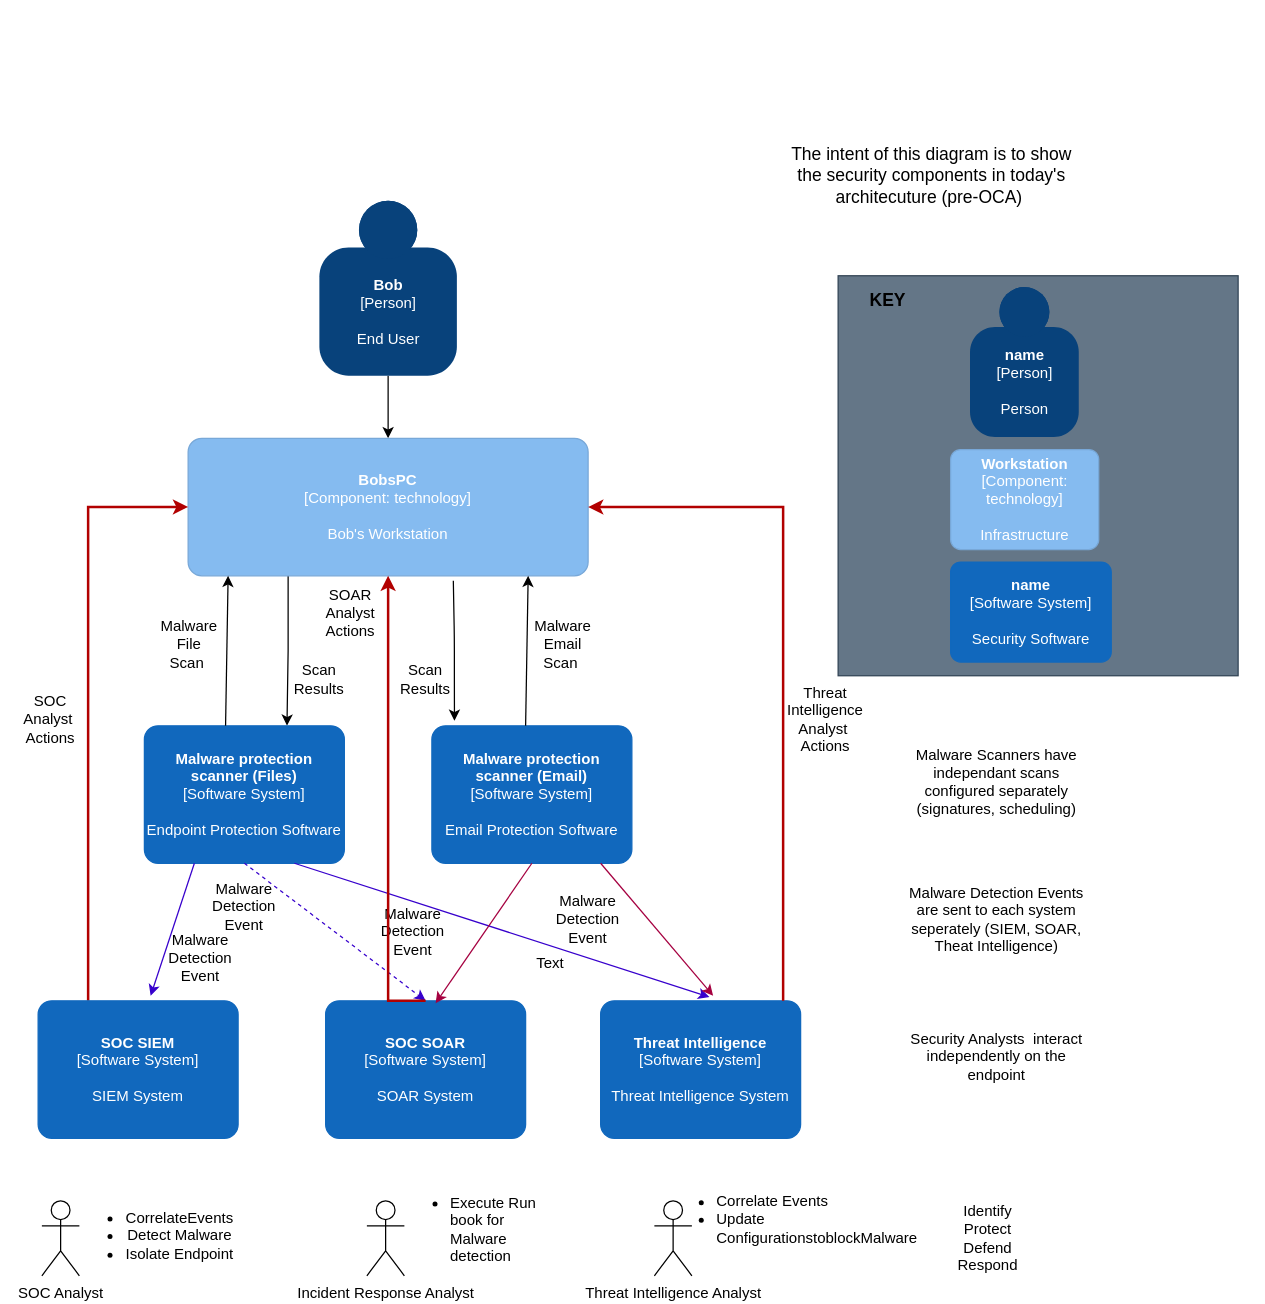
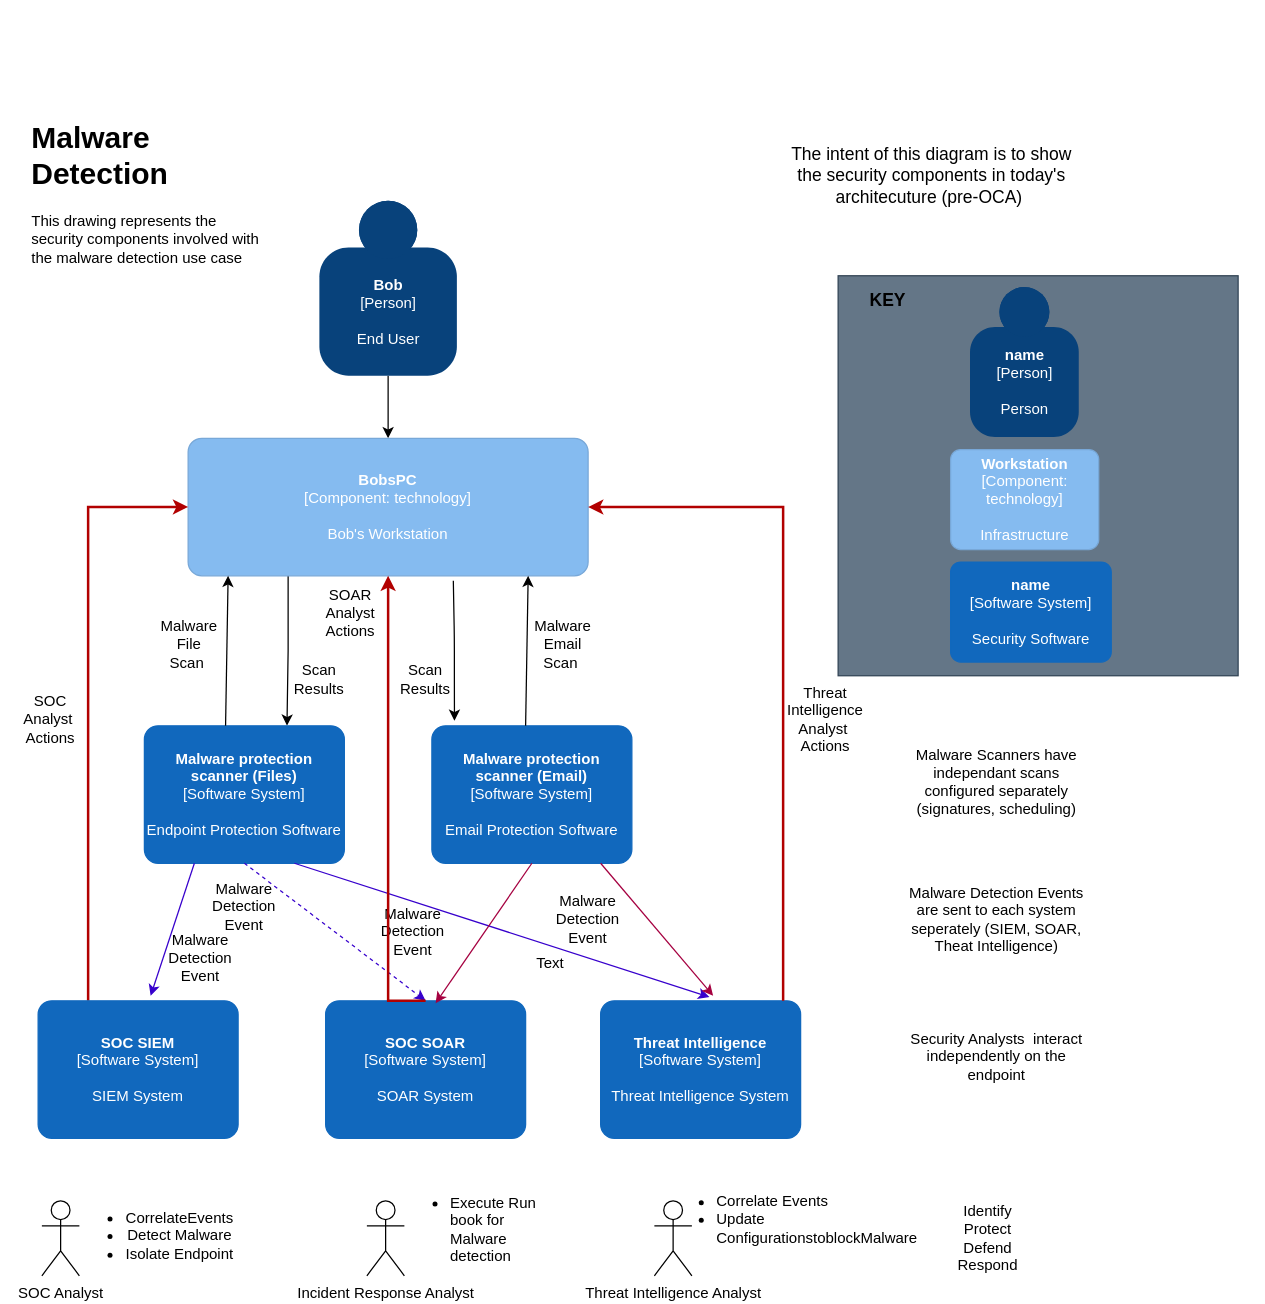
node "Malware Detection This drawing represents the security components involved with the malware detection use case": added
